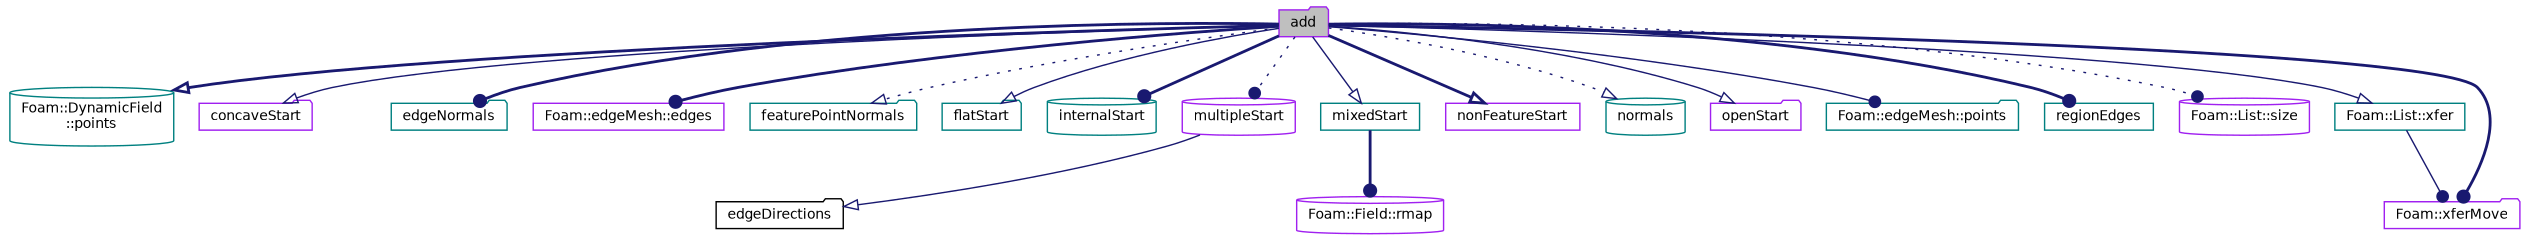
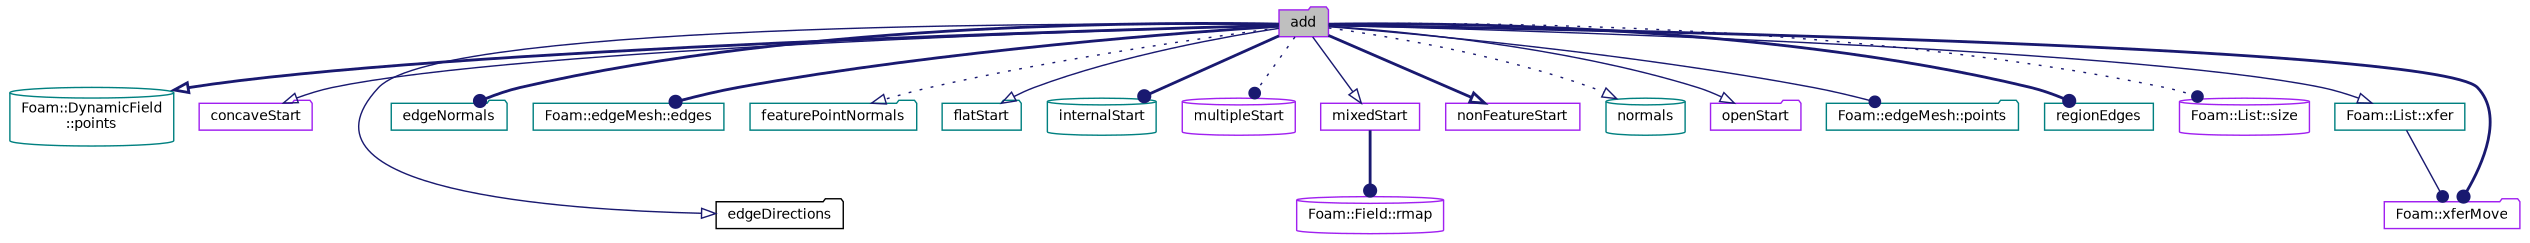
node "Foam::edgeMesh::edges": color purple -> teal
node "mixedStart": color teal -> purple
edge "multipleStart" -> "edgeDirections": now "add" -> "edgeDirections"
